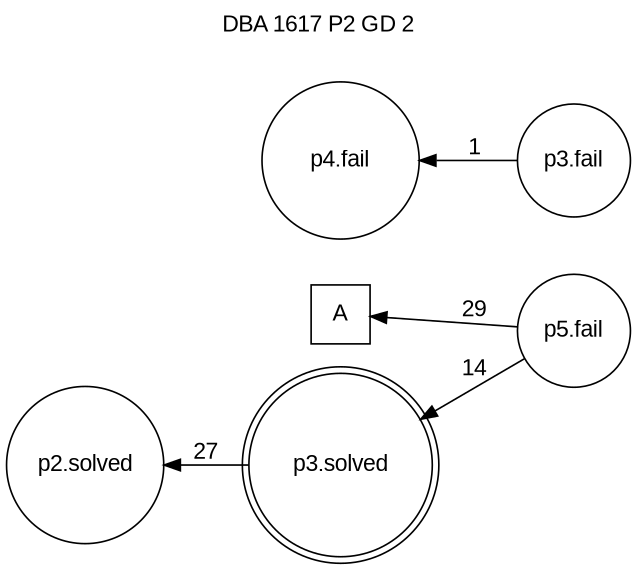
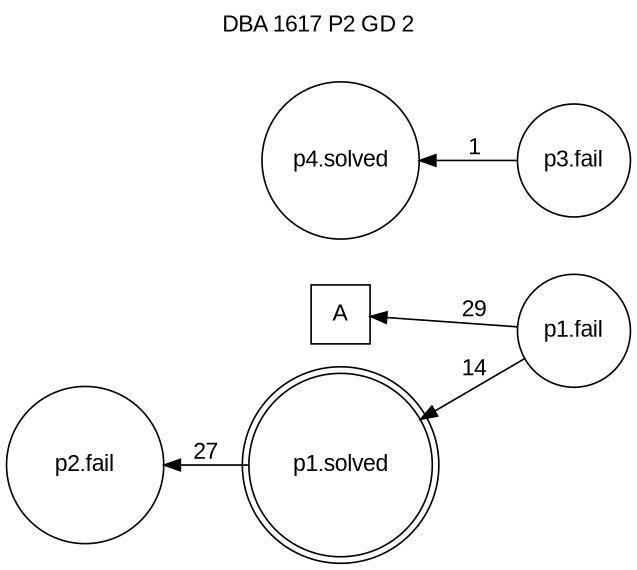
node "p4.fail": label "p4.fail" -> "p4.solved"
node "p5.fail": label "p5.fail" -> "p1.fail"
node "p2.solved": label "p2.solved" -> "p2.fail"
node "p3.solved": label "p3.solved" -> "p1.solved"
